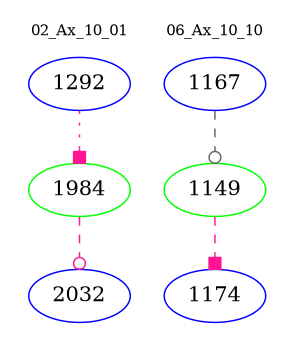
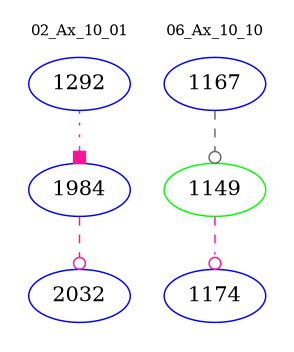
node "1984": color green -> blue
edge "1149" -> "1174": arrowhead box -> odot
